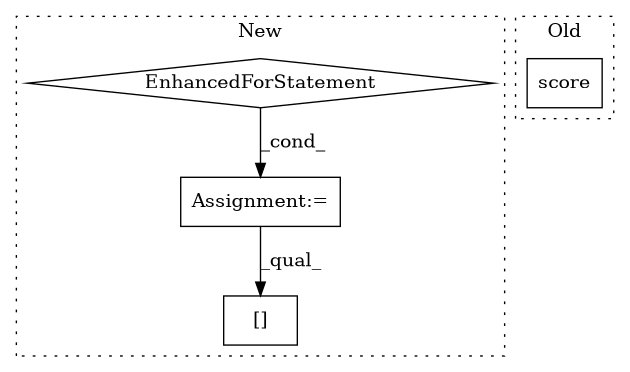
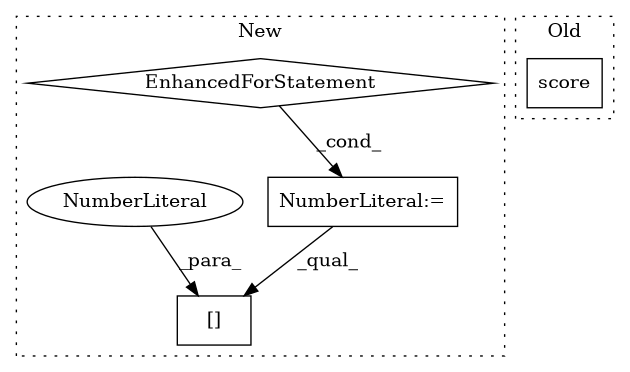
node "NumberLiteral": added
node "Assignment:=": label "Assignment:=" -> "NumberLiteral:="
